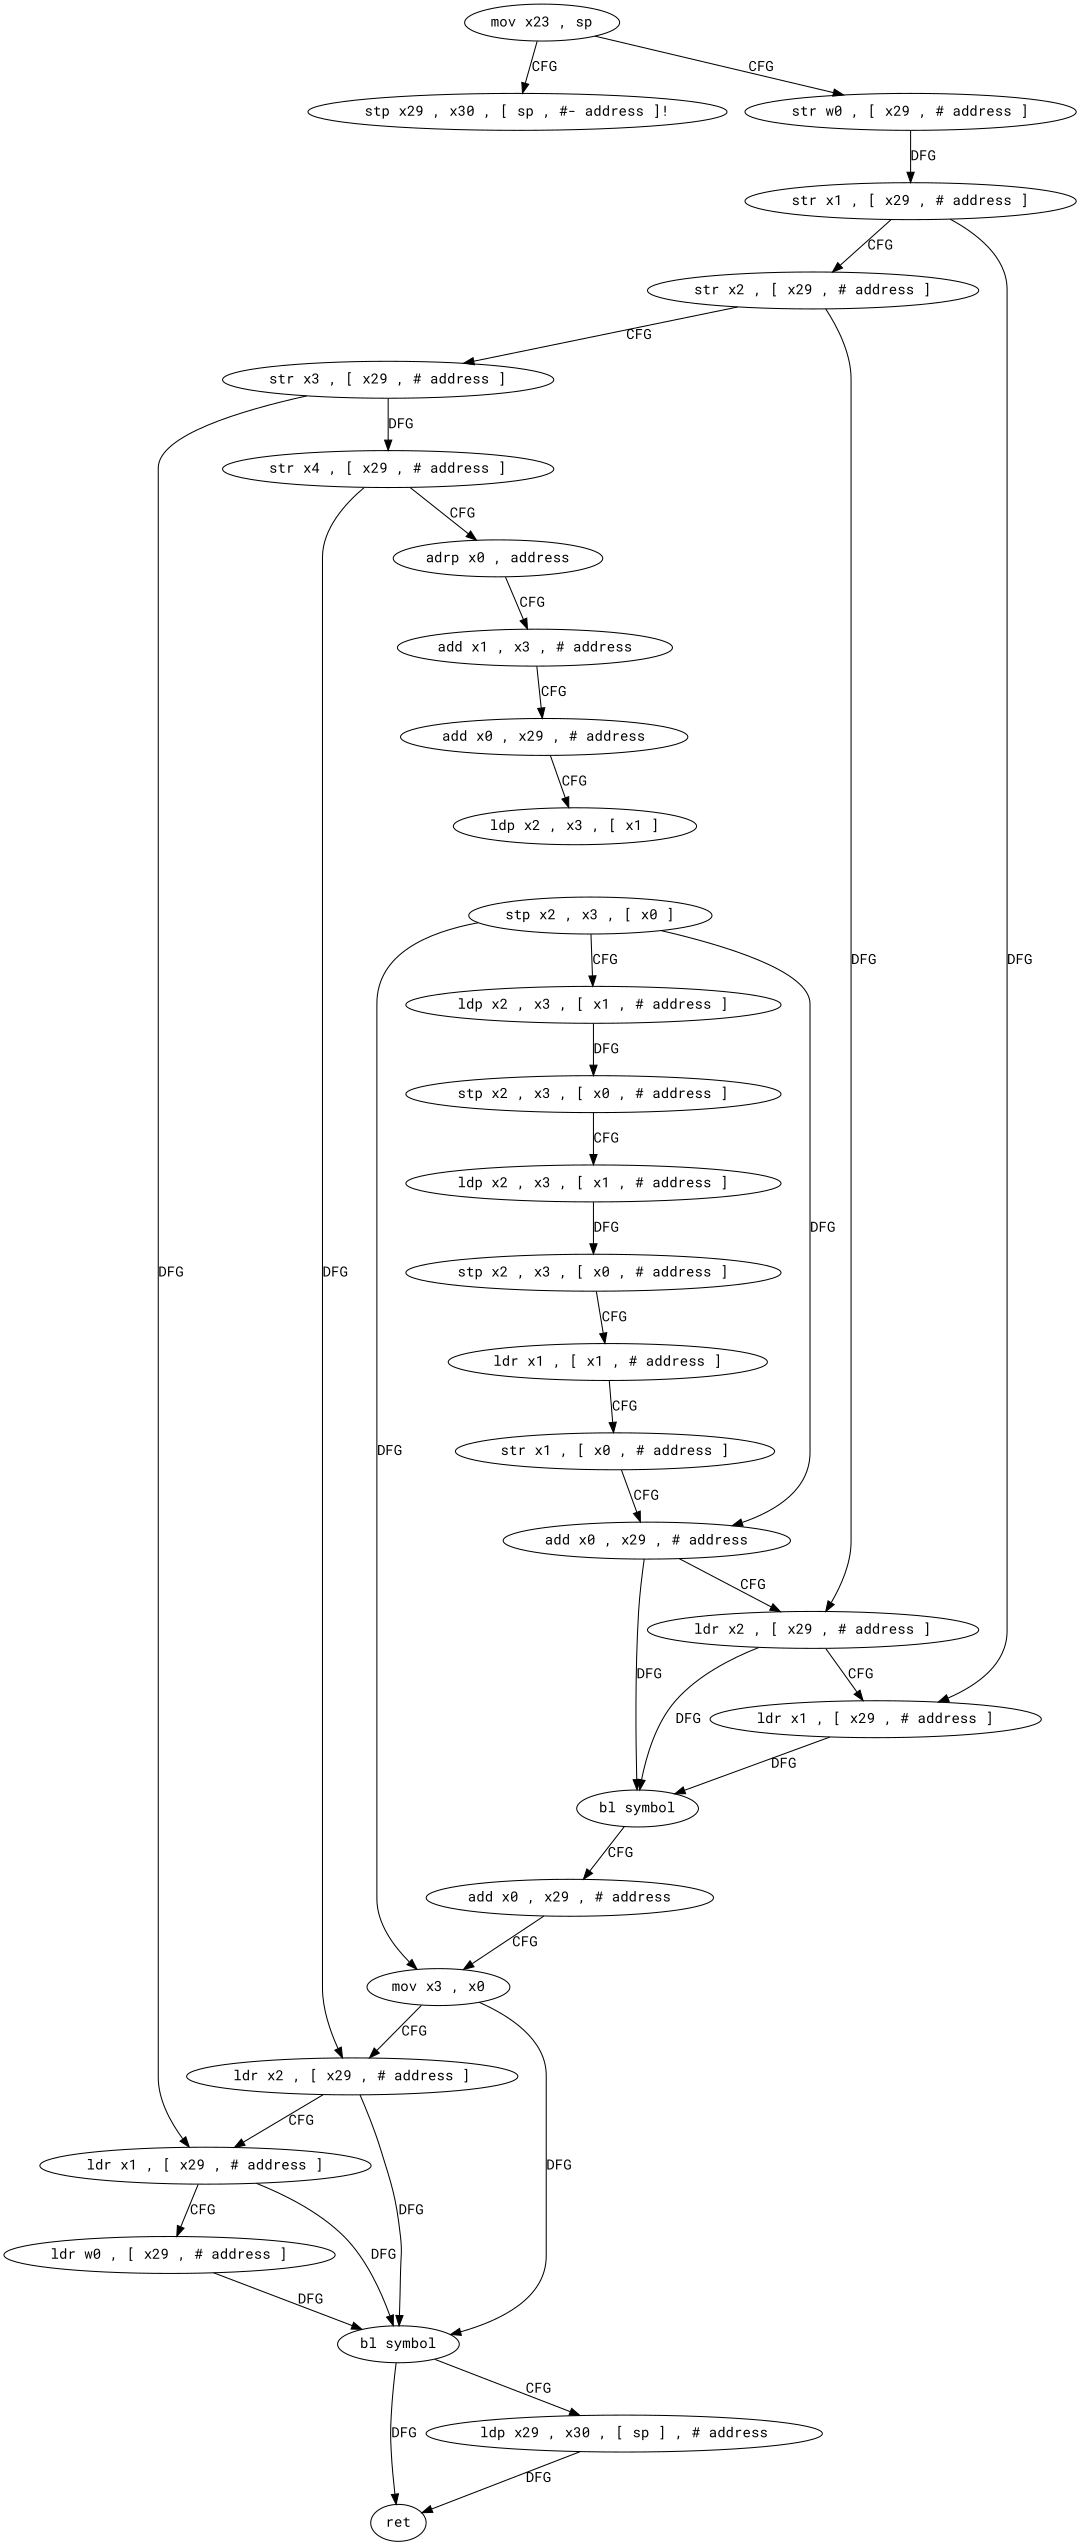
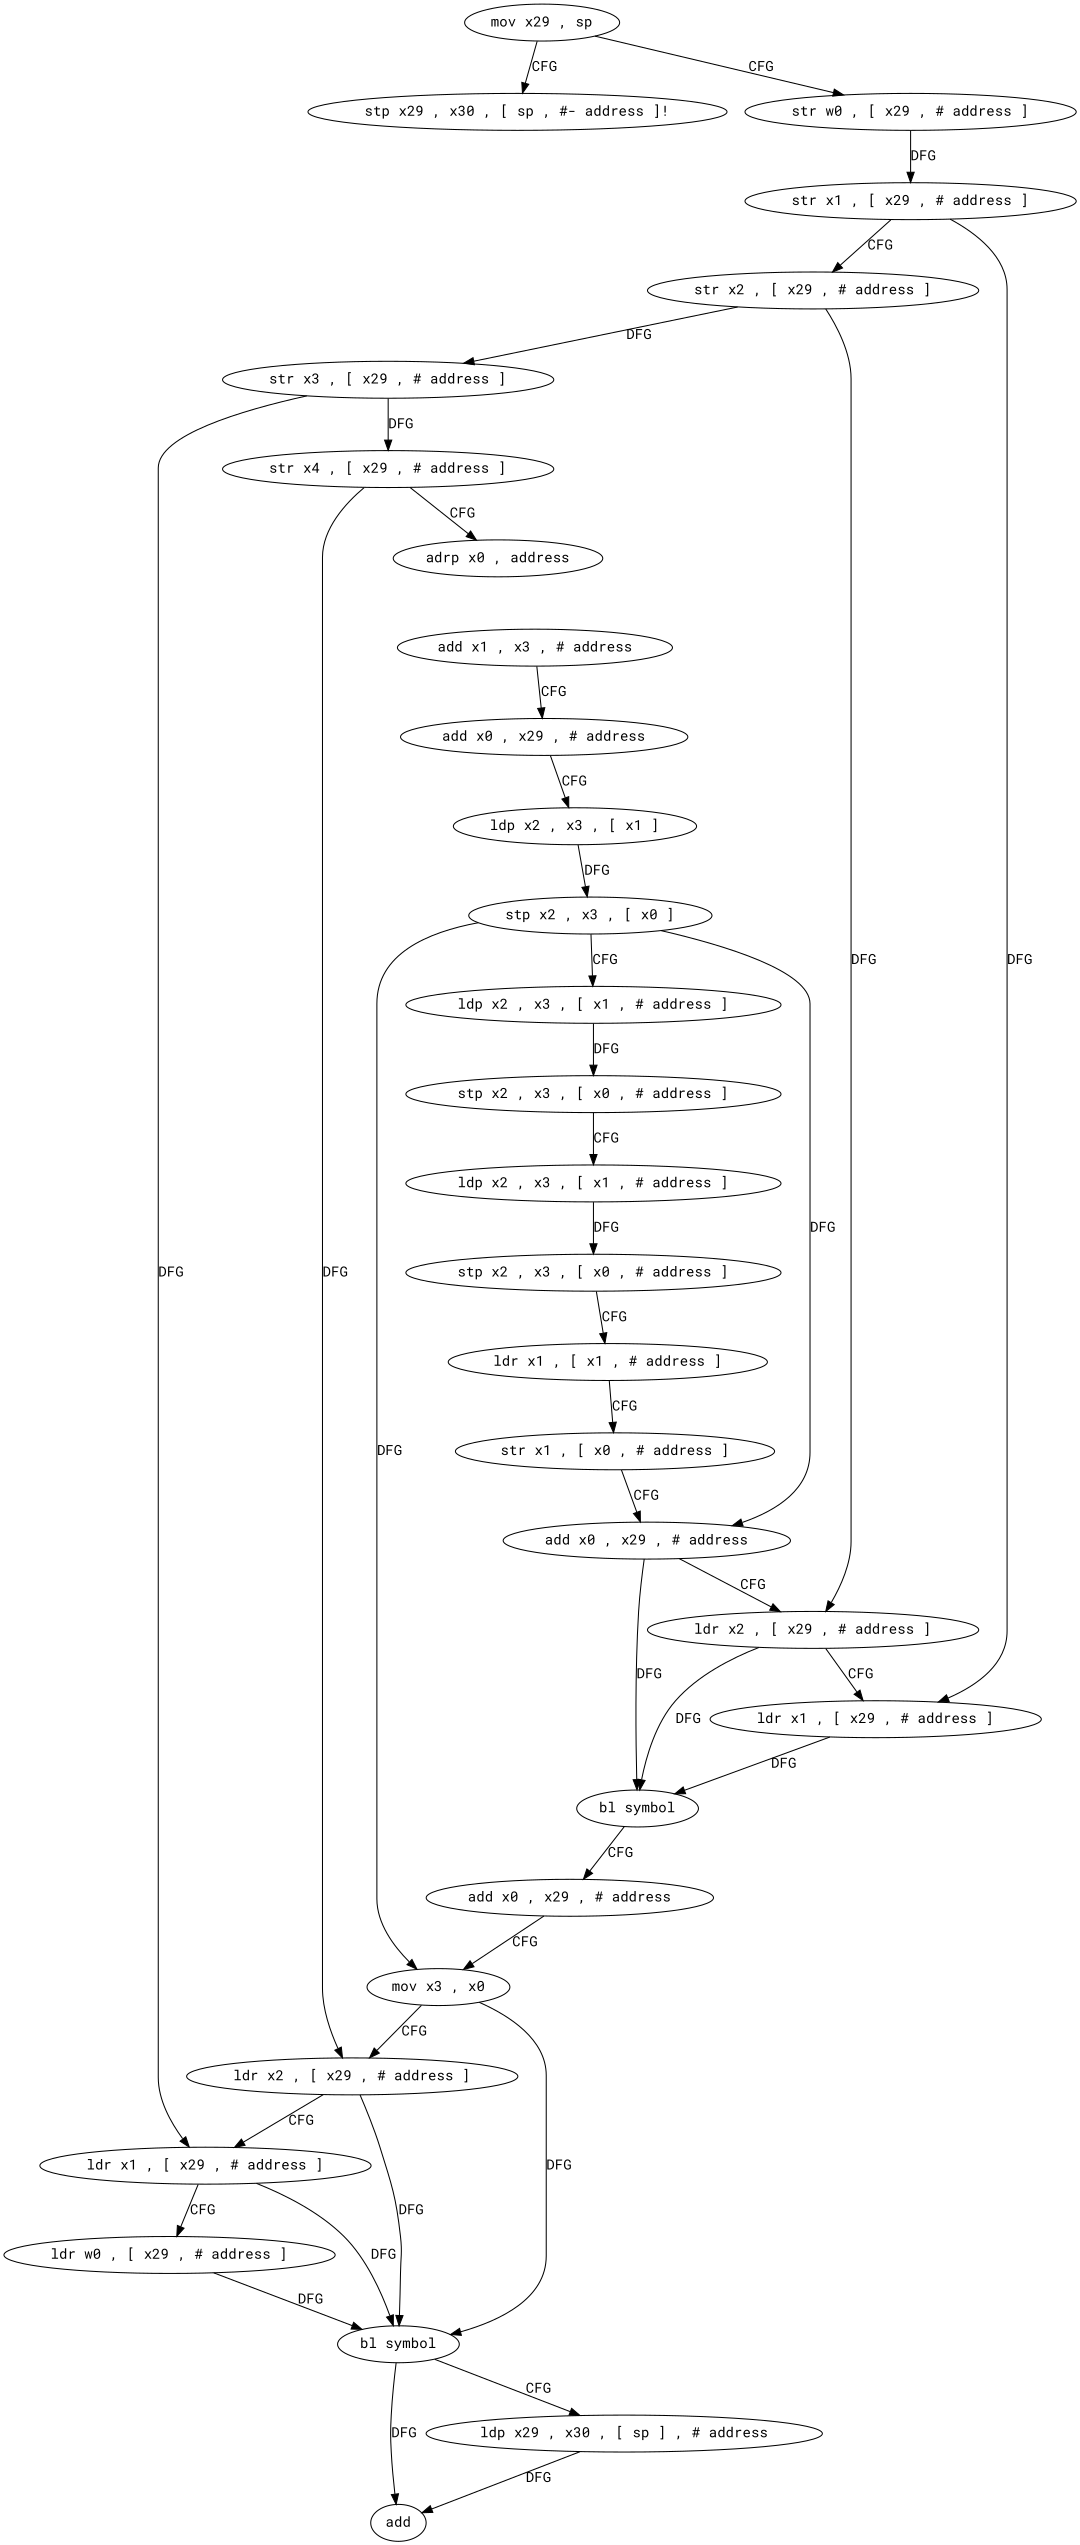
node "mov x23 , sp": label "mov x23 , sp" -> "mov x29 , sp"
edge "str x2 , [ x29 , # address ]" -> "str x3 , [ x29 , # address ]": label "CFG" -> "DFG"
edge "adrp x0 , address" -> "add x1 , x3 , # address": removed, label "CFG"
edge "ldp x2 , x3 , [ x1 ]" -> "stp x2 , x3 , [ x0 ]": added, label "DFG"
node "ret": label "ret" -> "add"
